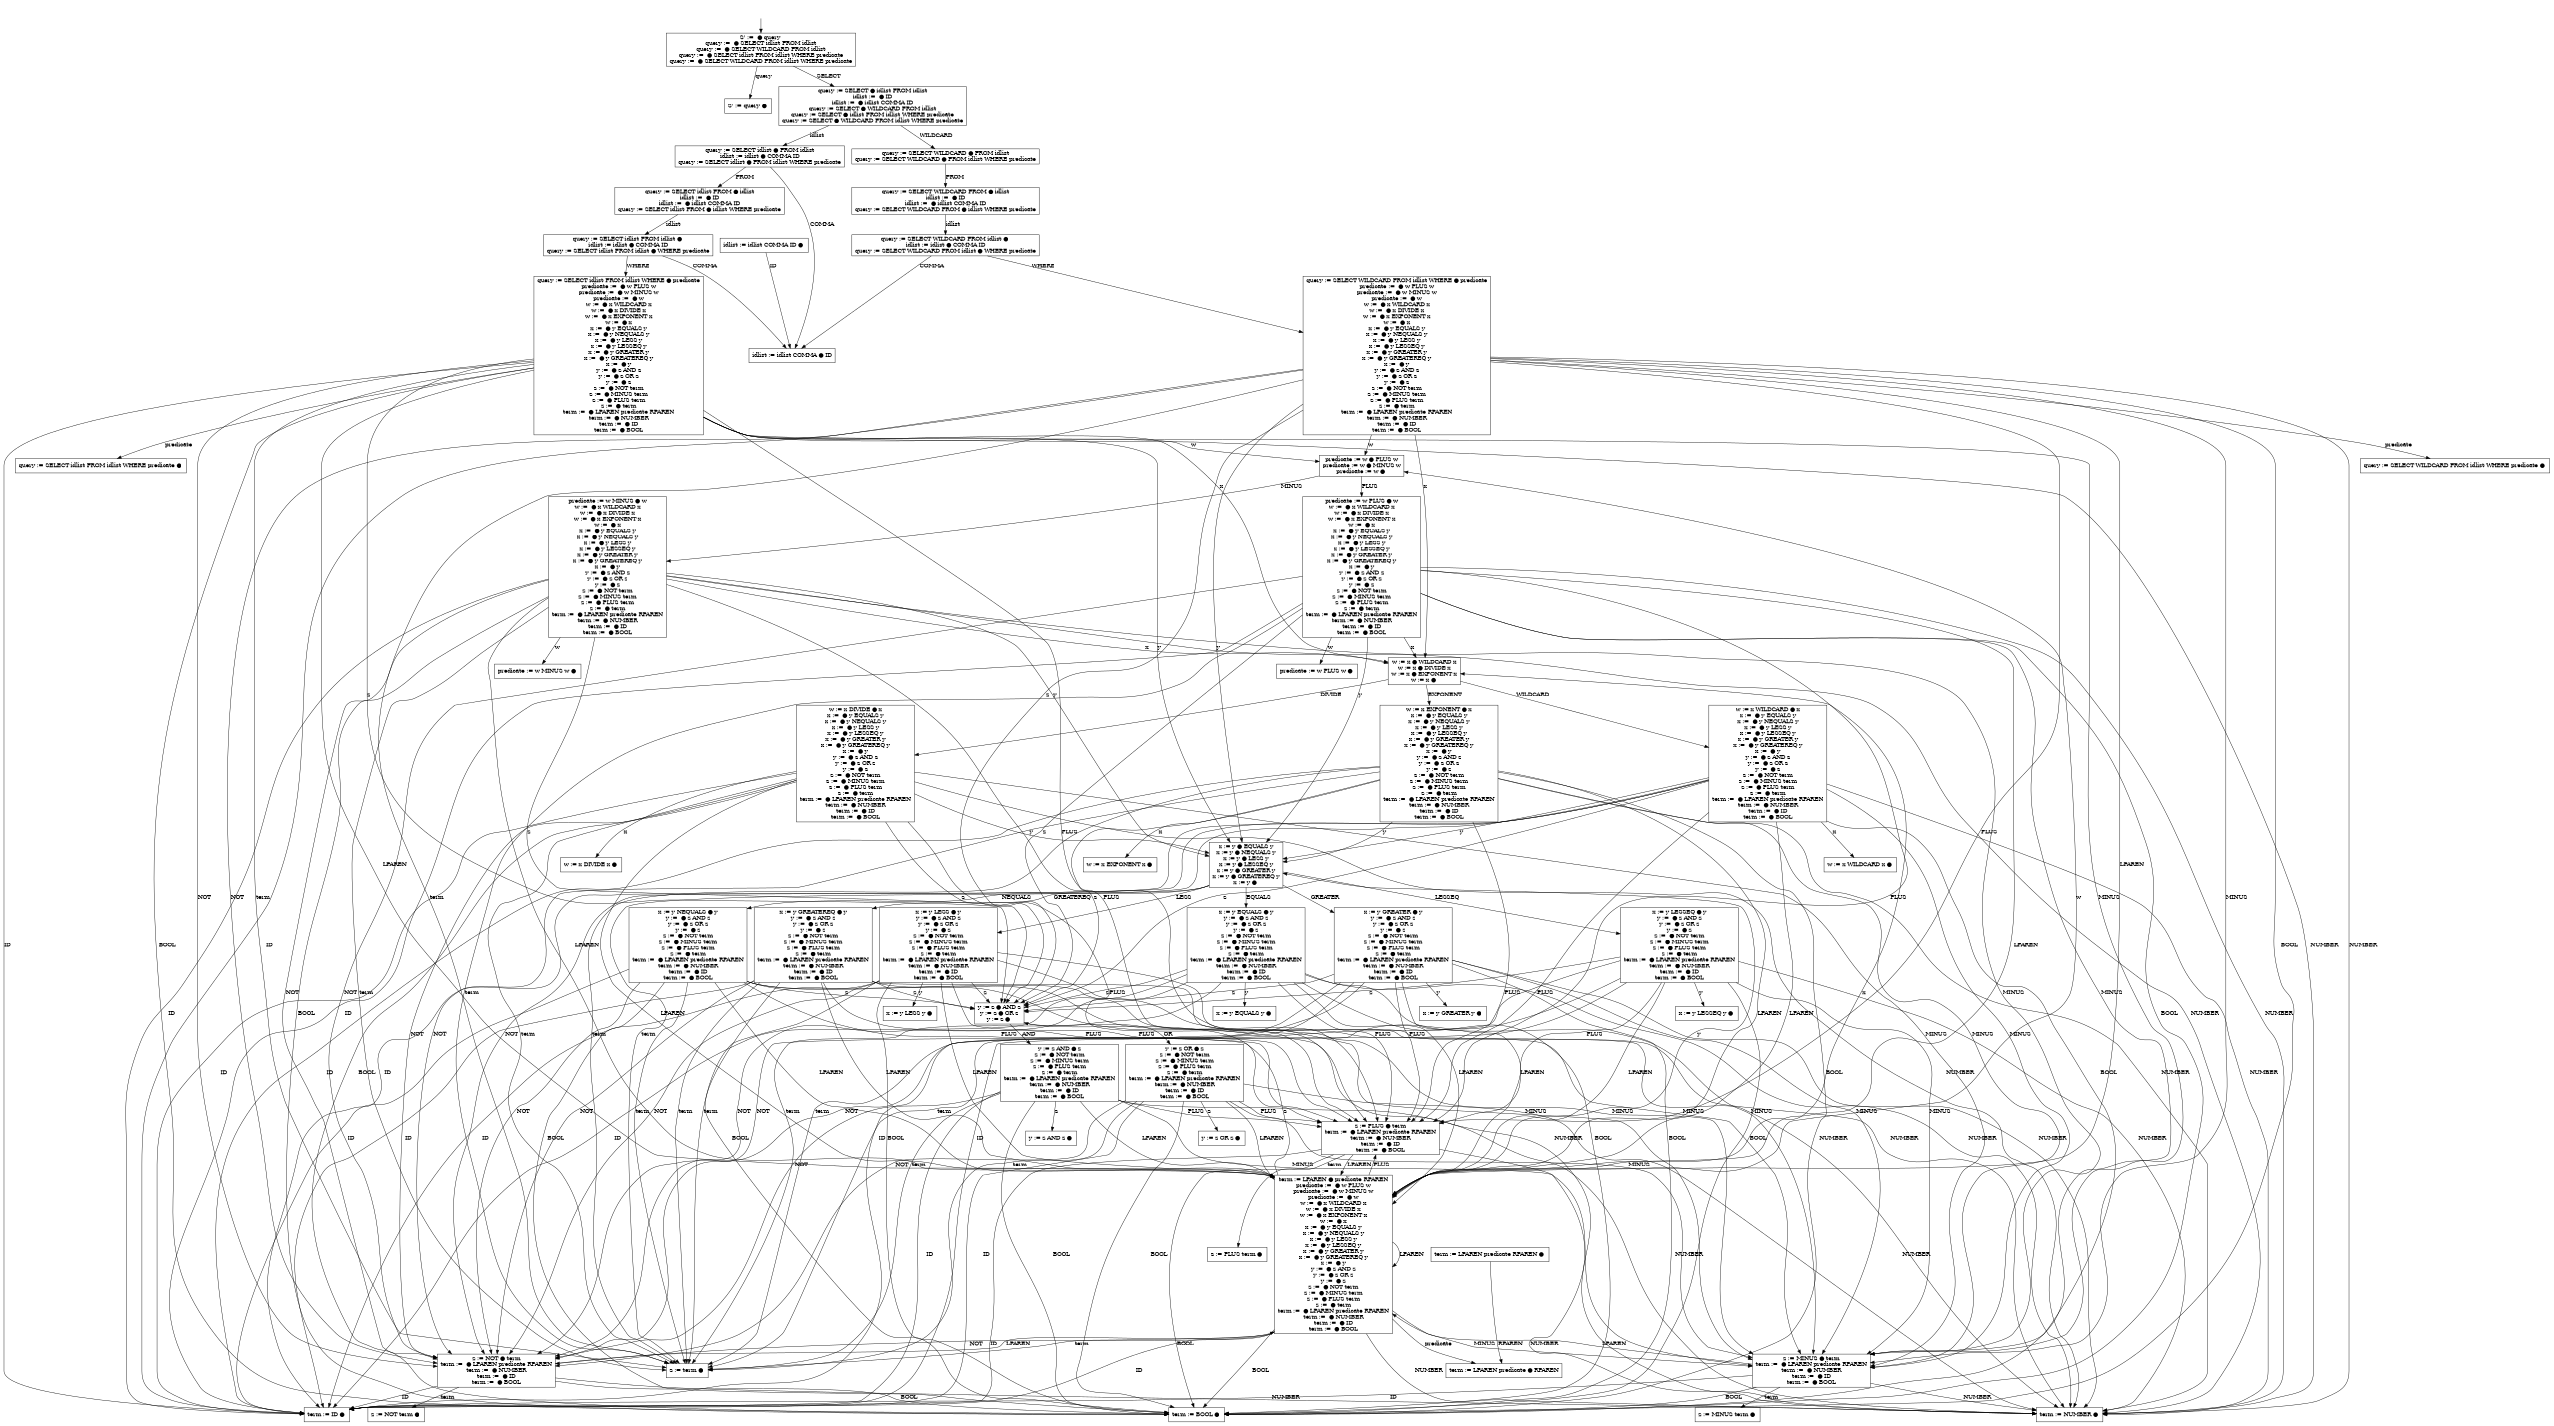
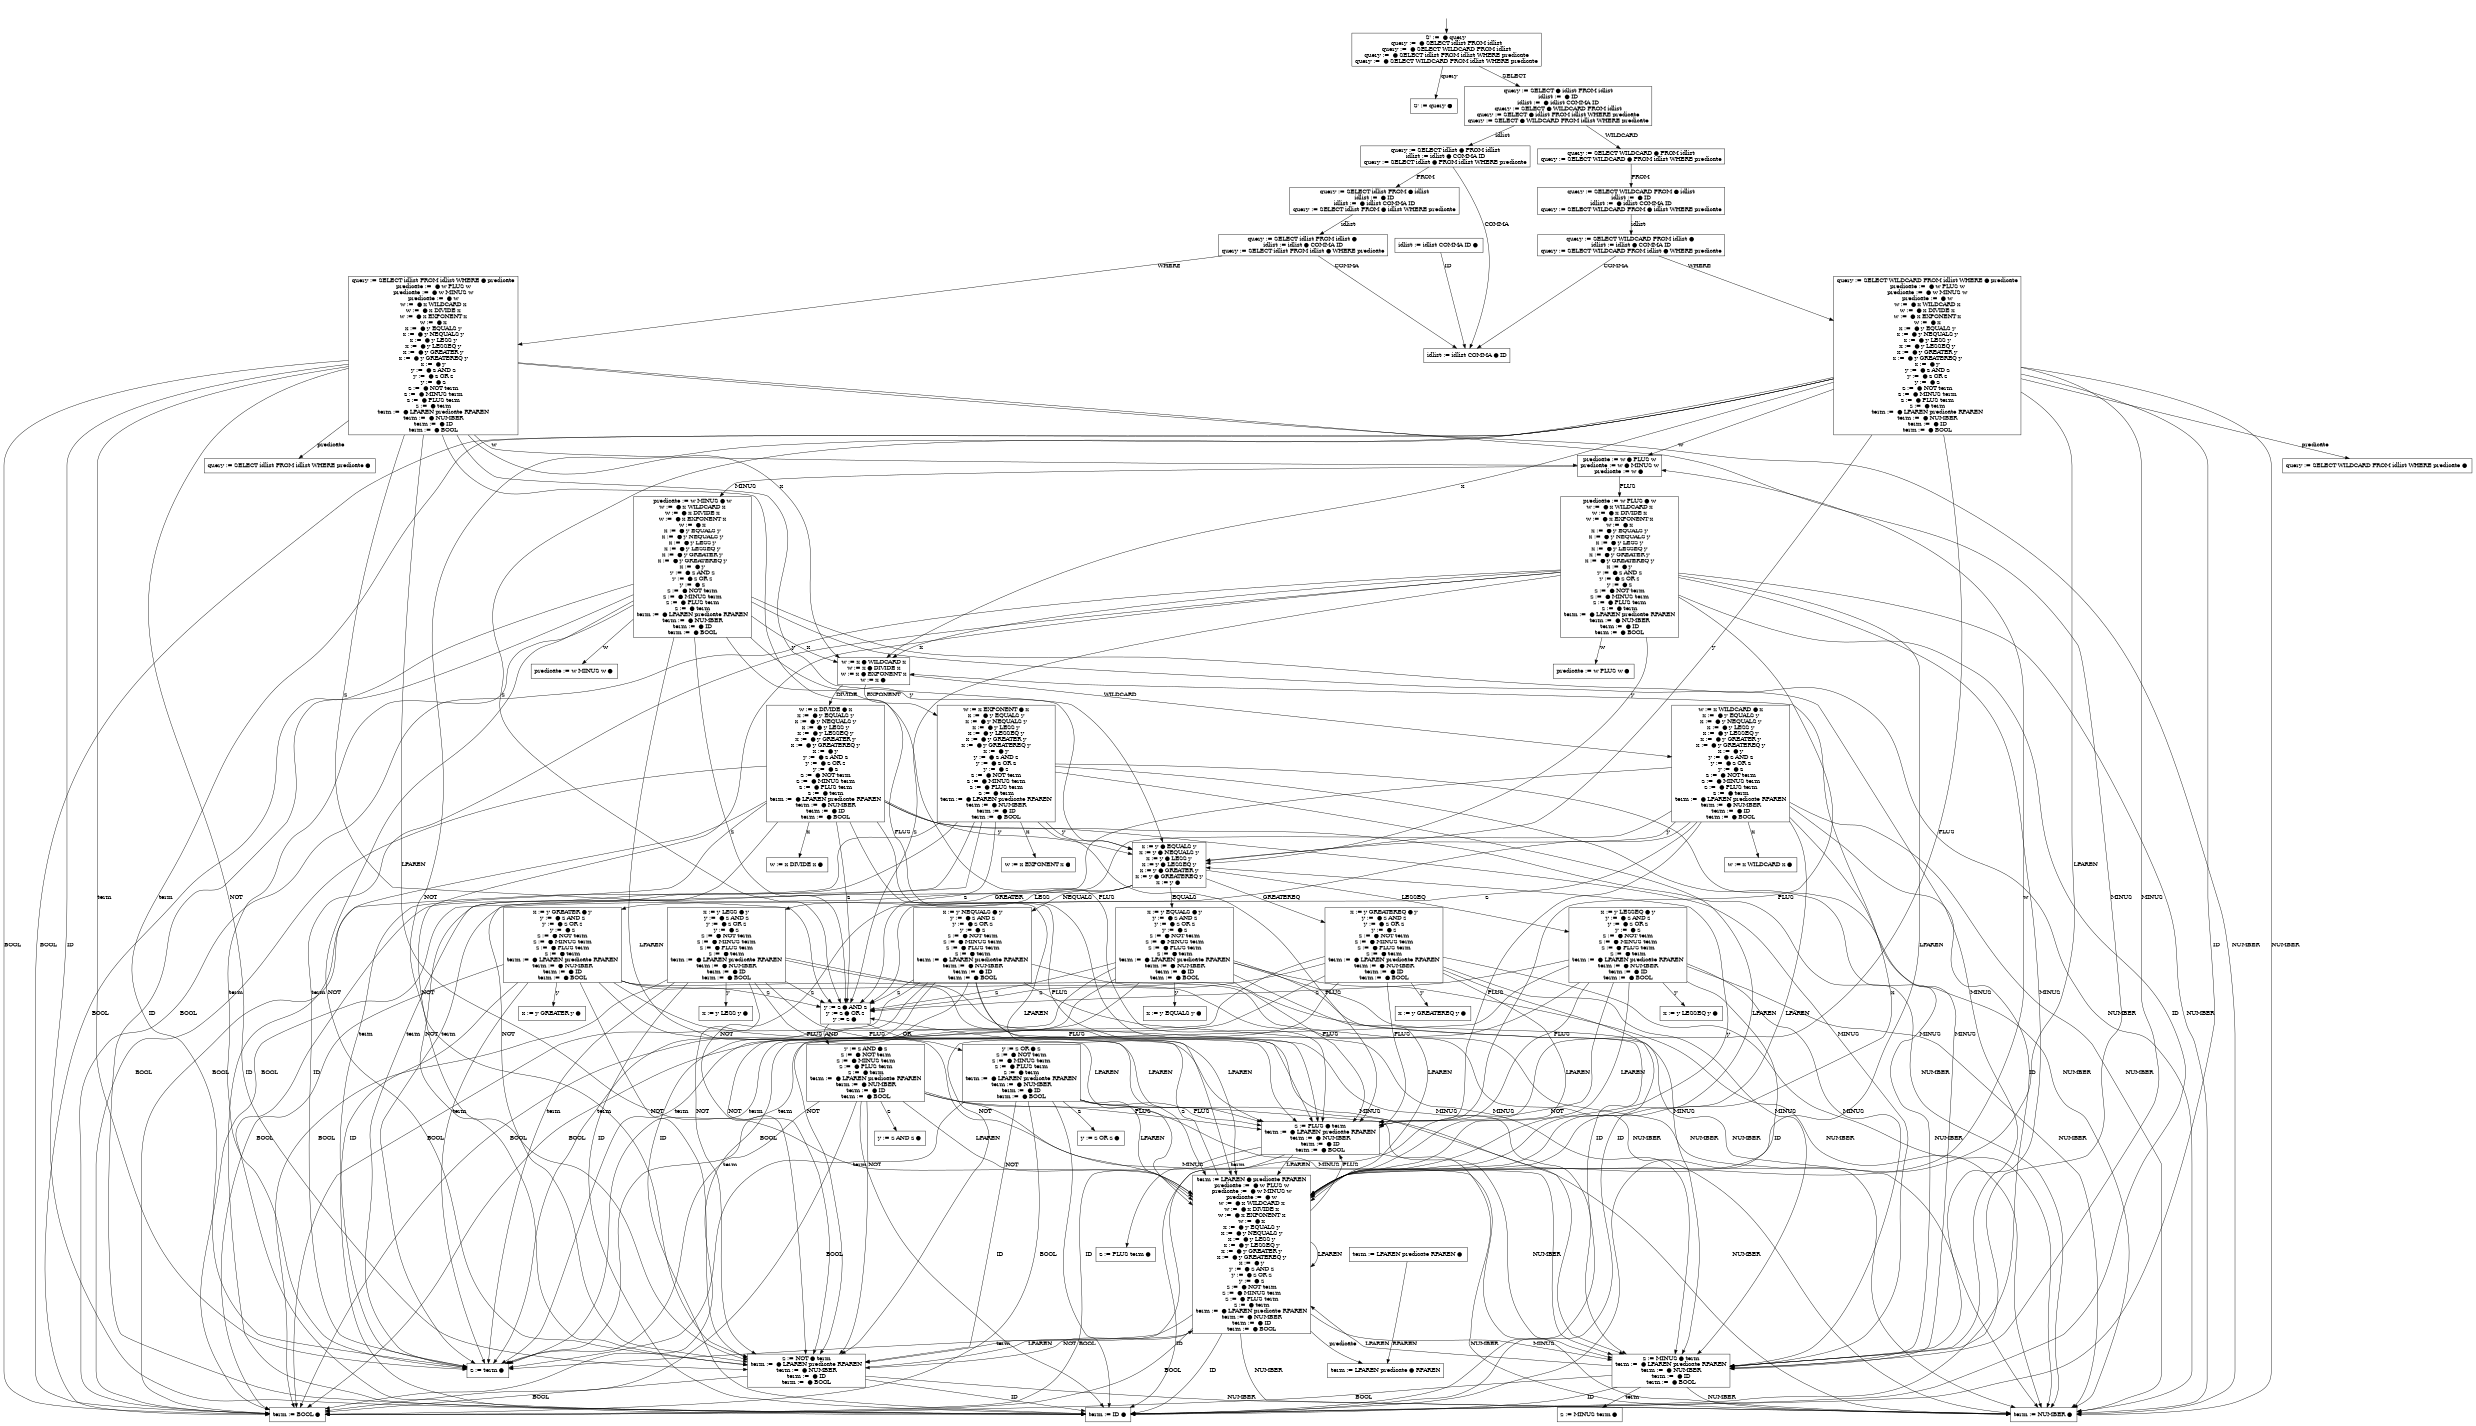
node "x := y GREATEREQ y ●": added
node "z := NOT term ●": removed
